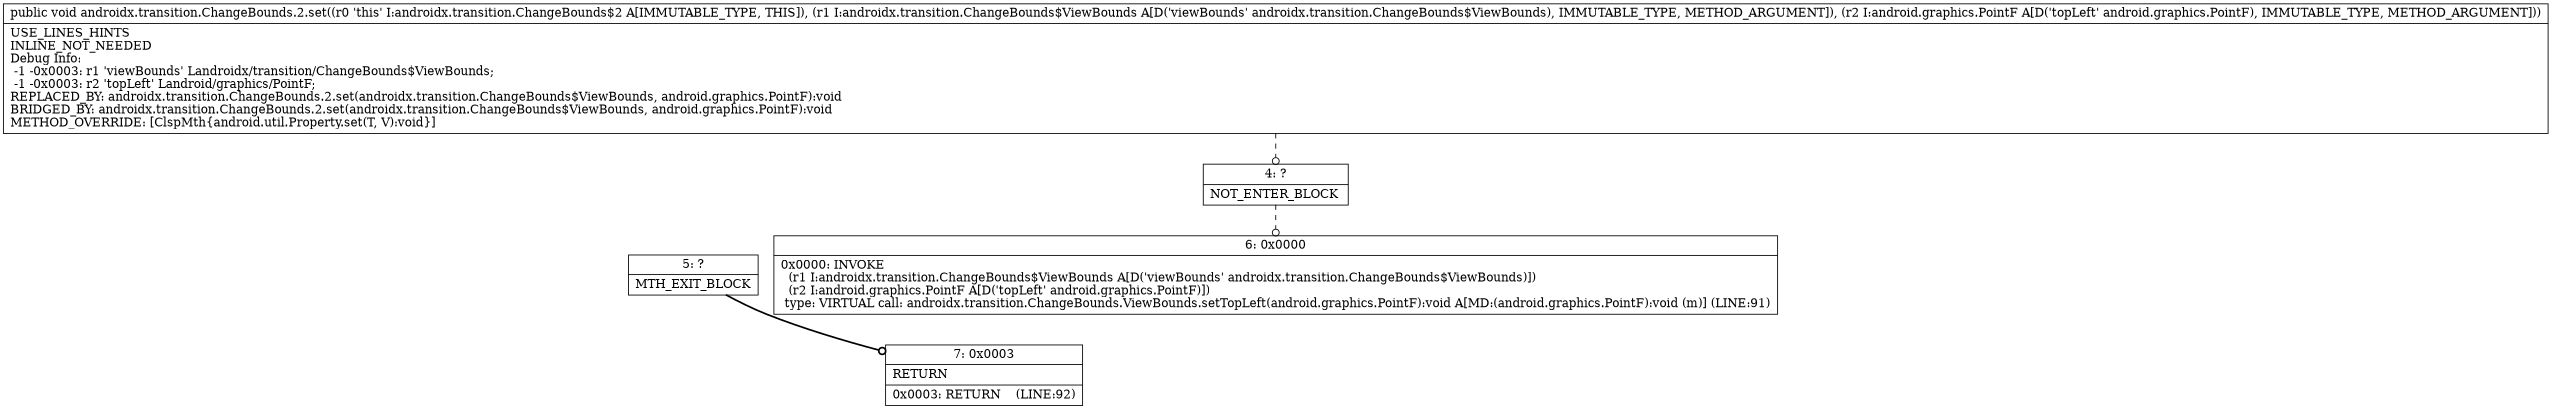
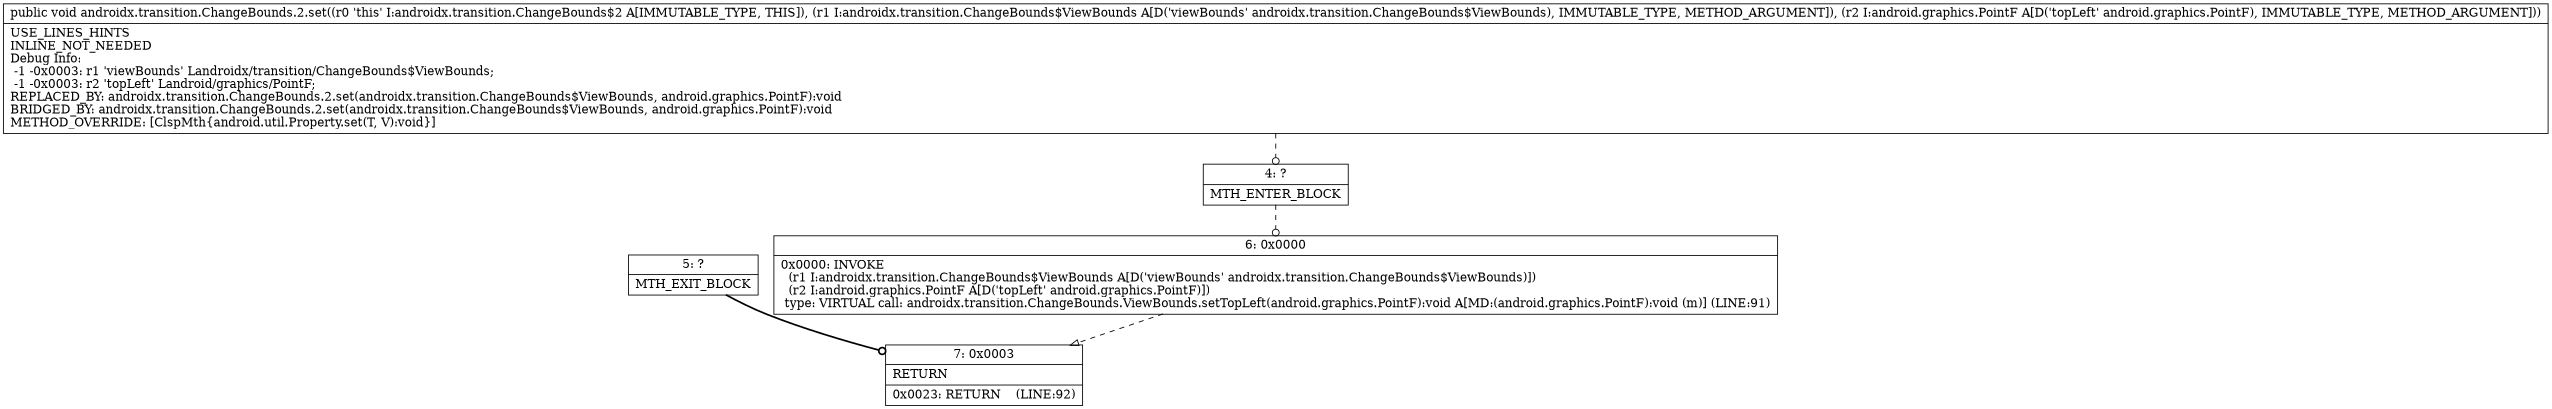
node "4: ?": text "NOT_ENTER_BLOCK" -> "MTH_ENTER_BLOCK"
edge "6: 0x0000" -> "7: 0x0003": added
node "7: 0x0003": text "0x0003: RETURN    (LINE:92)" -> "0x0023: RETURN    (LINE:92)"
